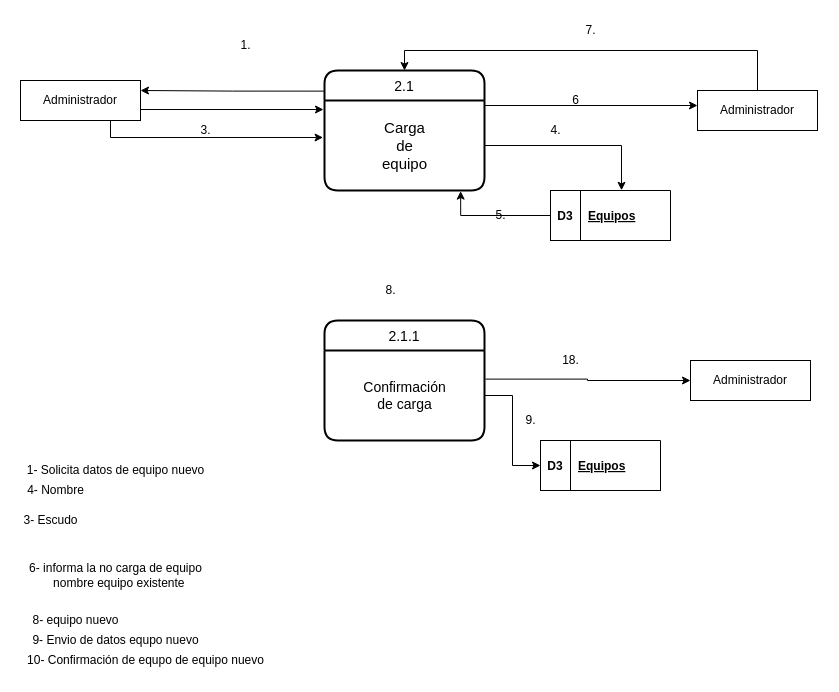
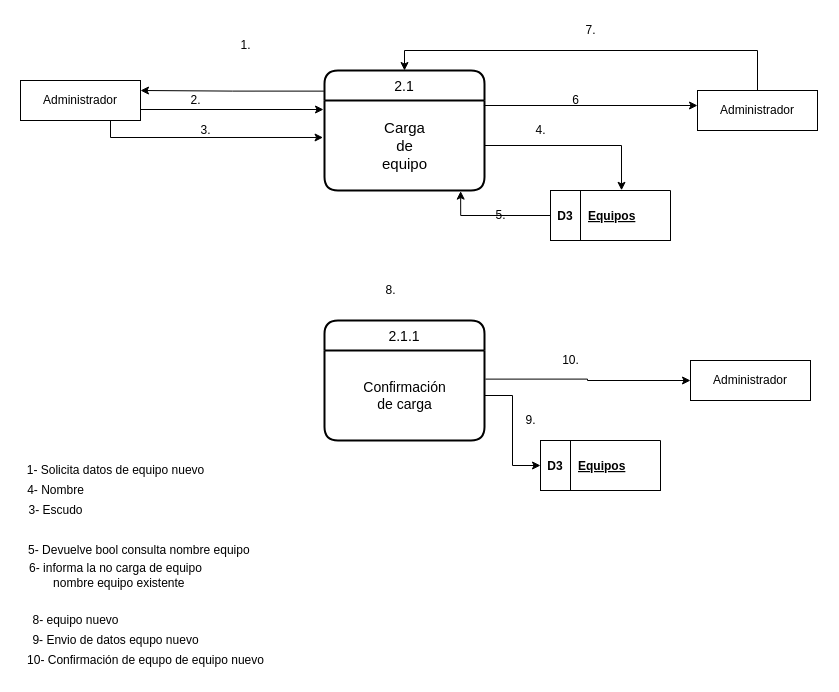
node "2.": added
node "4.": moved (556, 131) -> (541, 131)
node "18.": label "18." -> "10."
node "3- Escudo": moved (51, 521) -> (56, 511)
node "5- Devuelve bool consulta nombre equipo": added
